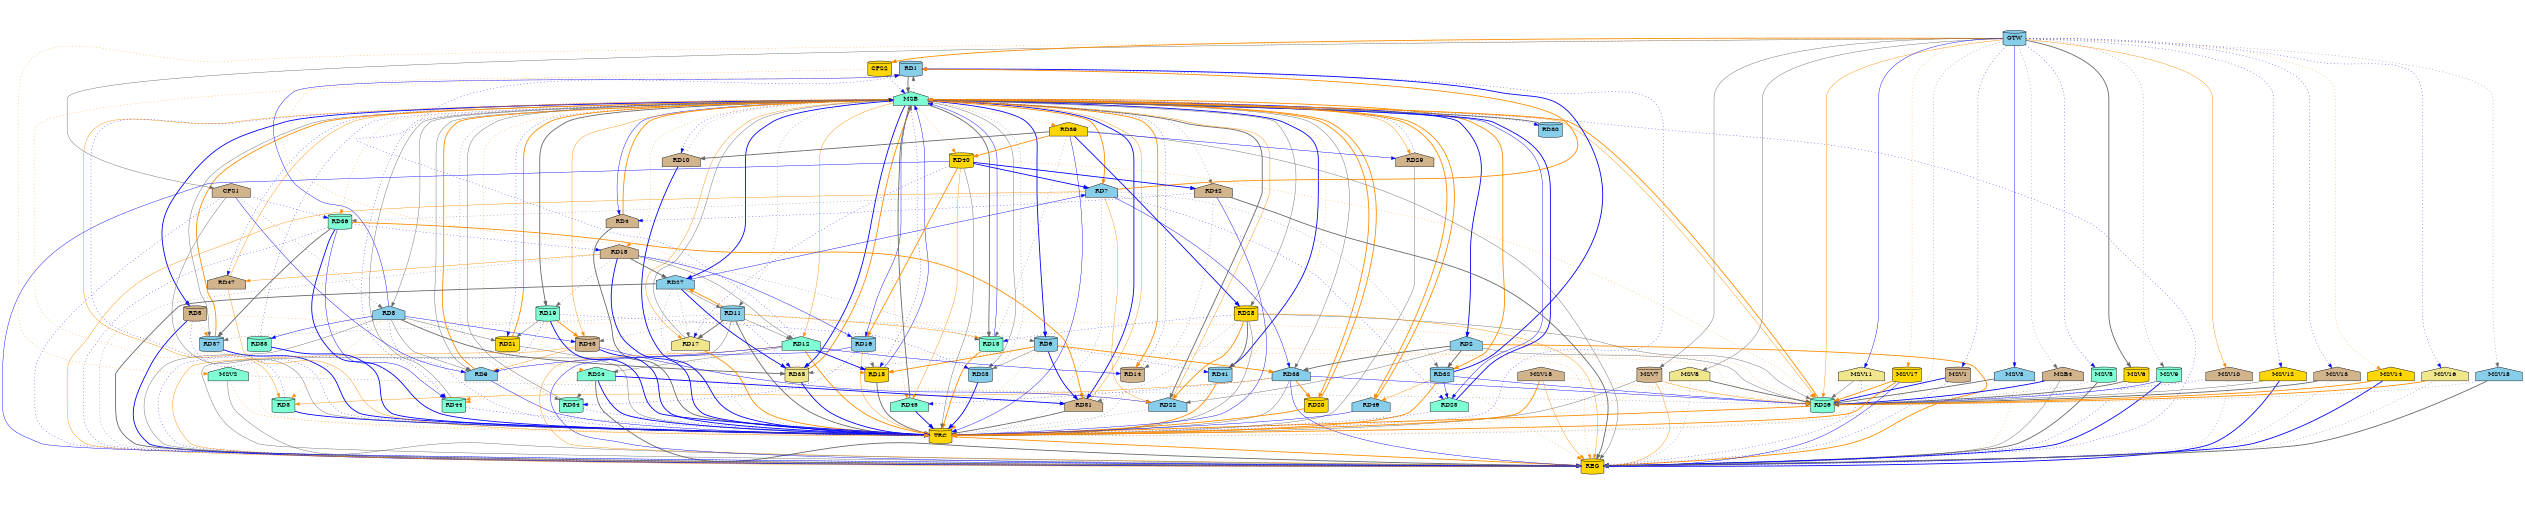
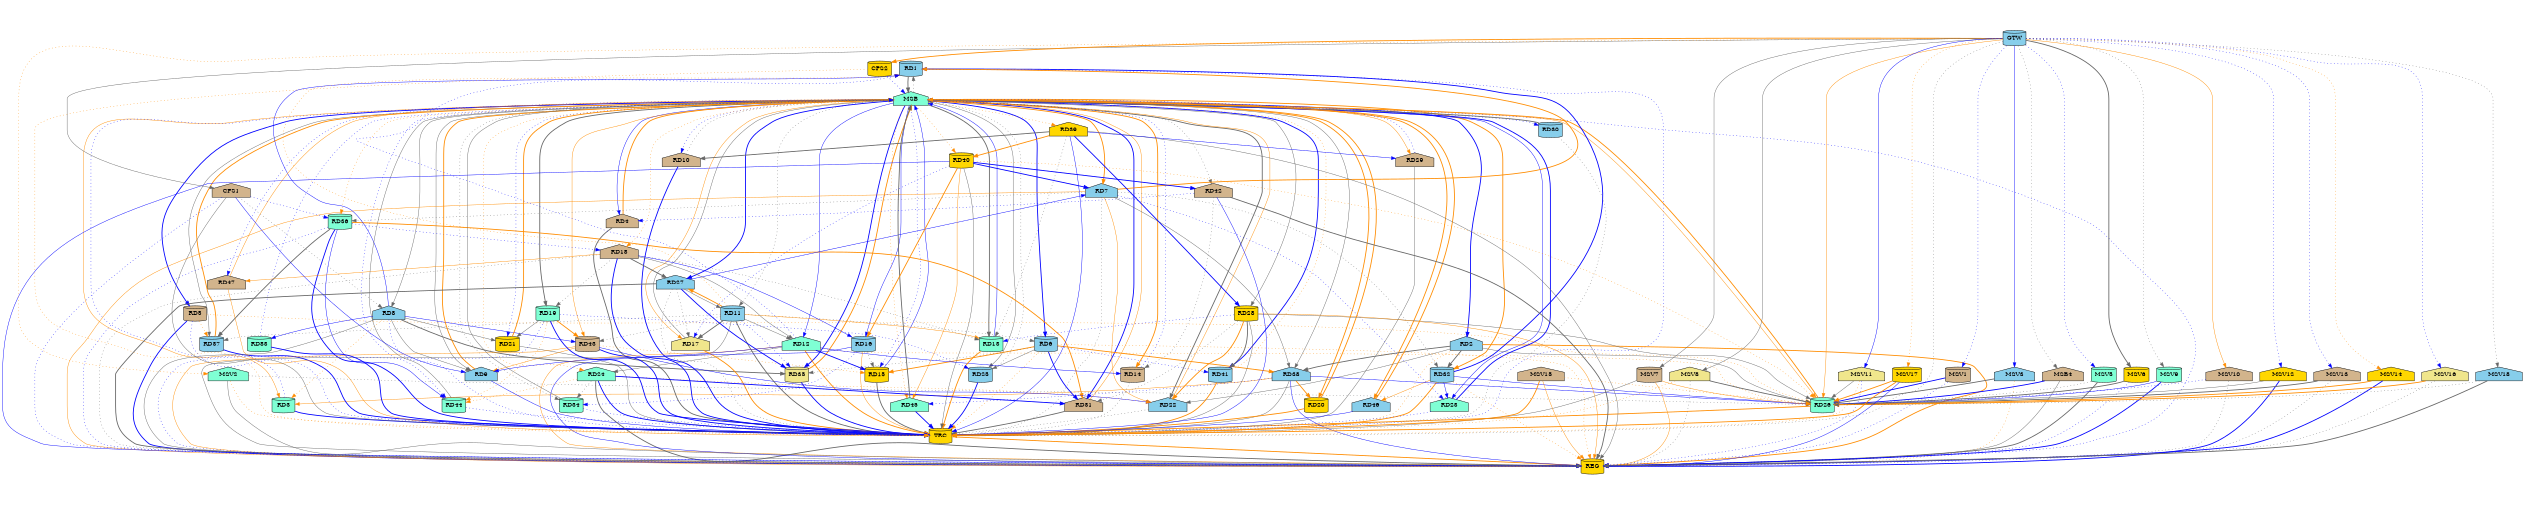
edge "MSB" -> "RD12": color darkorange -> blue
edge "RD7" -> "RD38": color blue -> gray40
edge "RD30" -> "TRC": added
